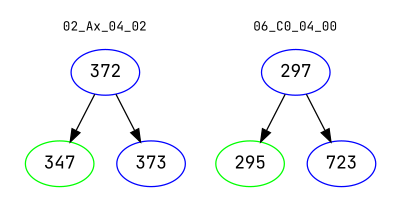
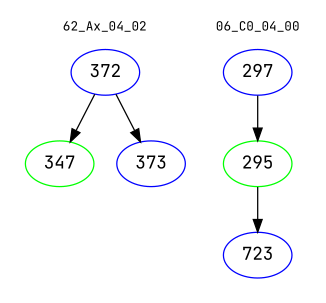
cluster "02_Ax_04_02": label "02_Ax_04_02" -> "62_Ax_04_02"
edge "297" -> "723": now "295" -> "723"
